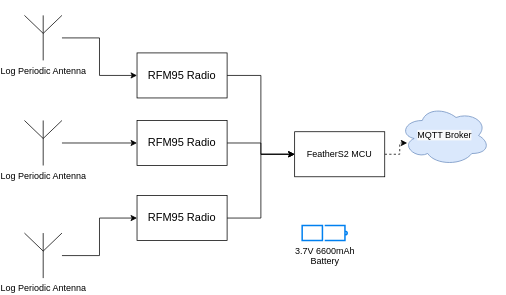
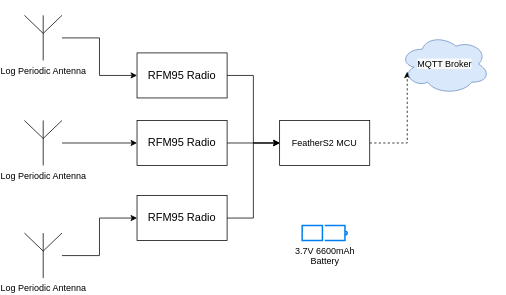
node "MQTT Broker": moved (444, 135) -> (444, 64)
node "FeatherS2 MCU": moved (339, 154) -> (324, 143)
